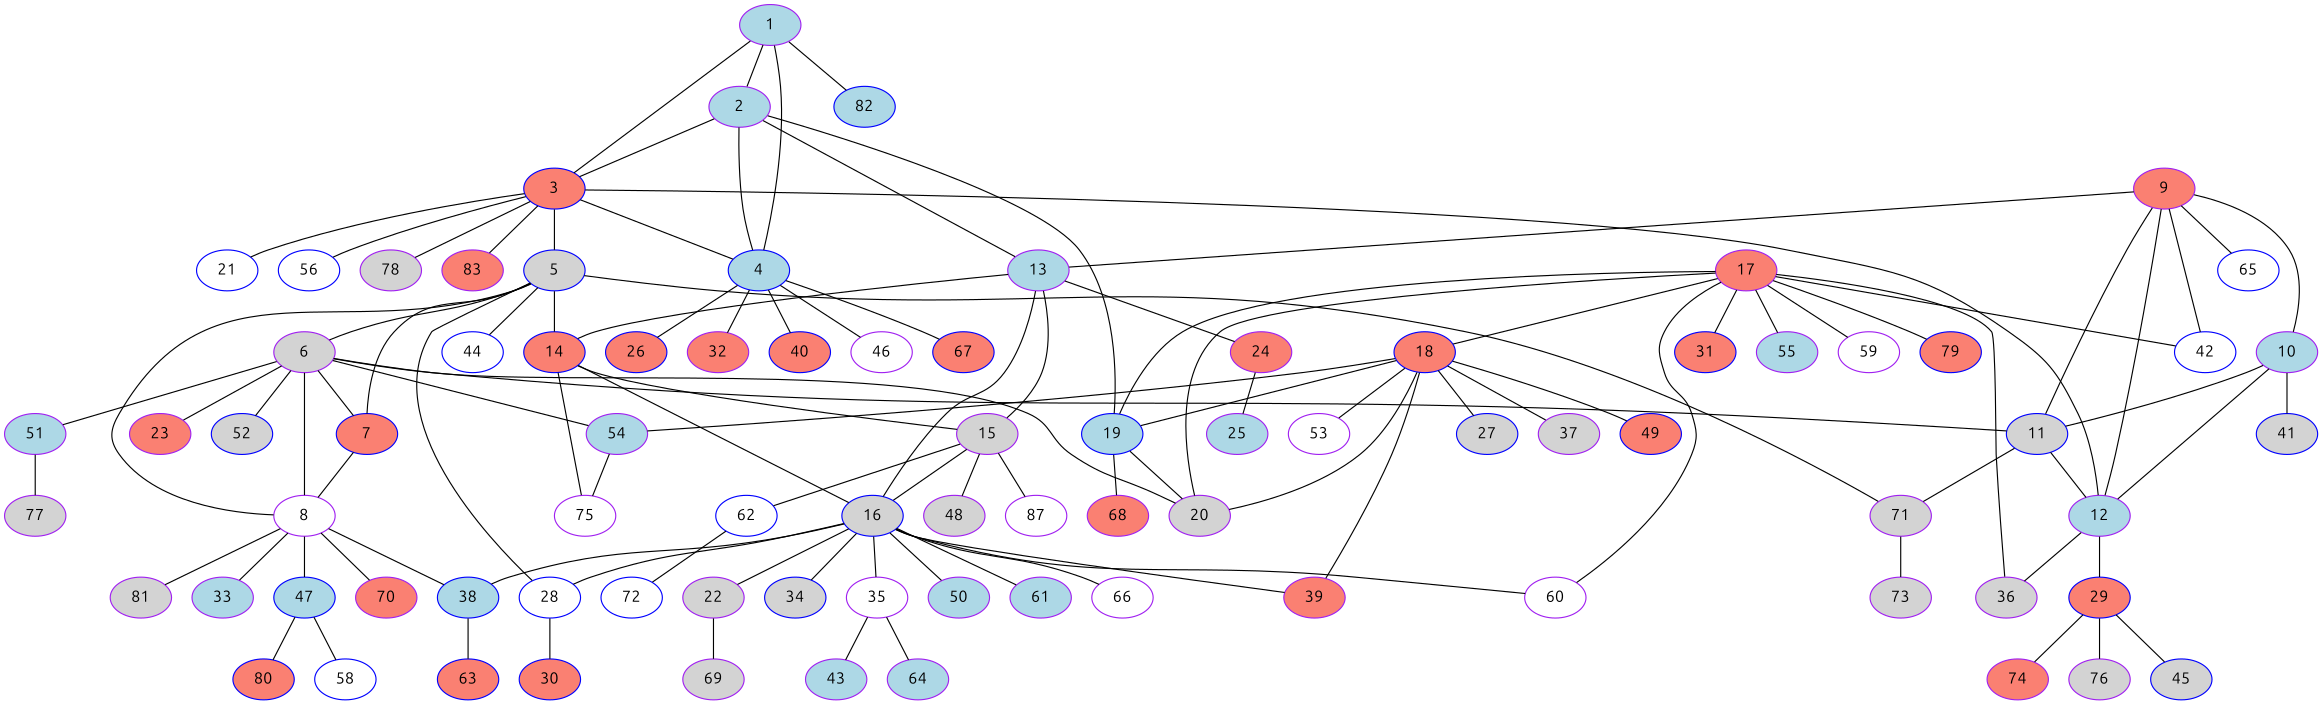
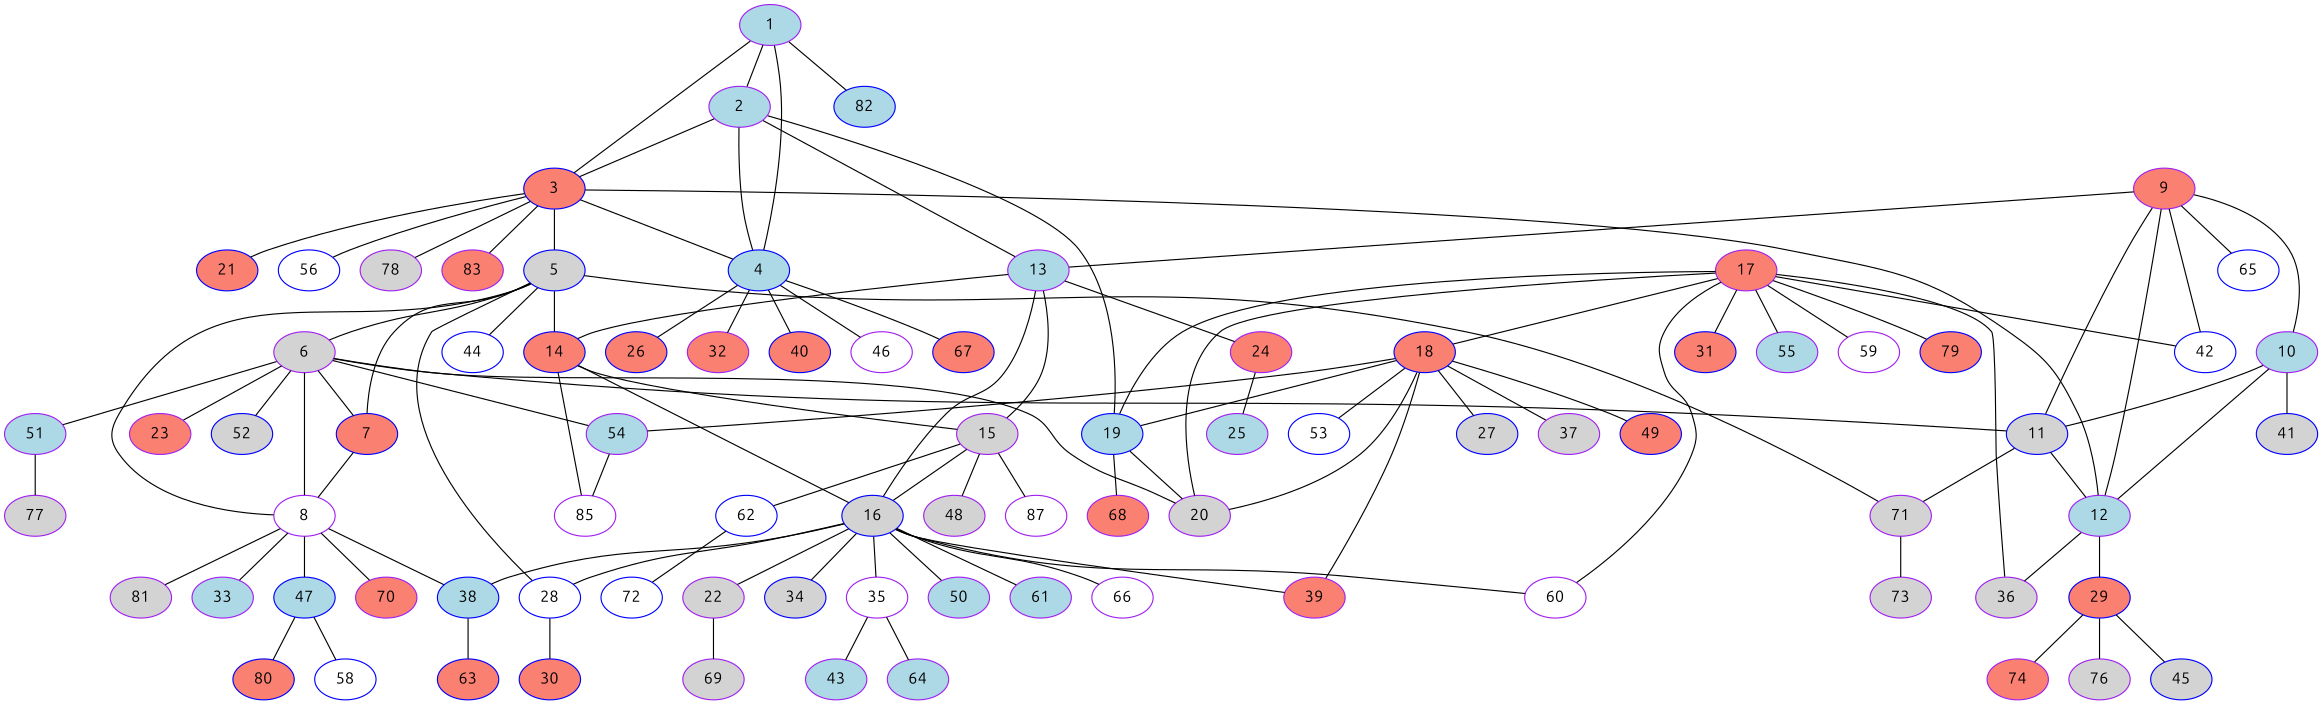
node "21": fillcolor white -> salmon
node "53": color purple -> blue
node "75": label "75" -> "85"
